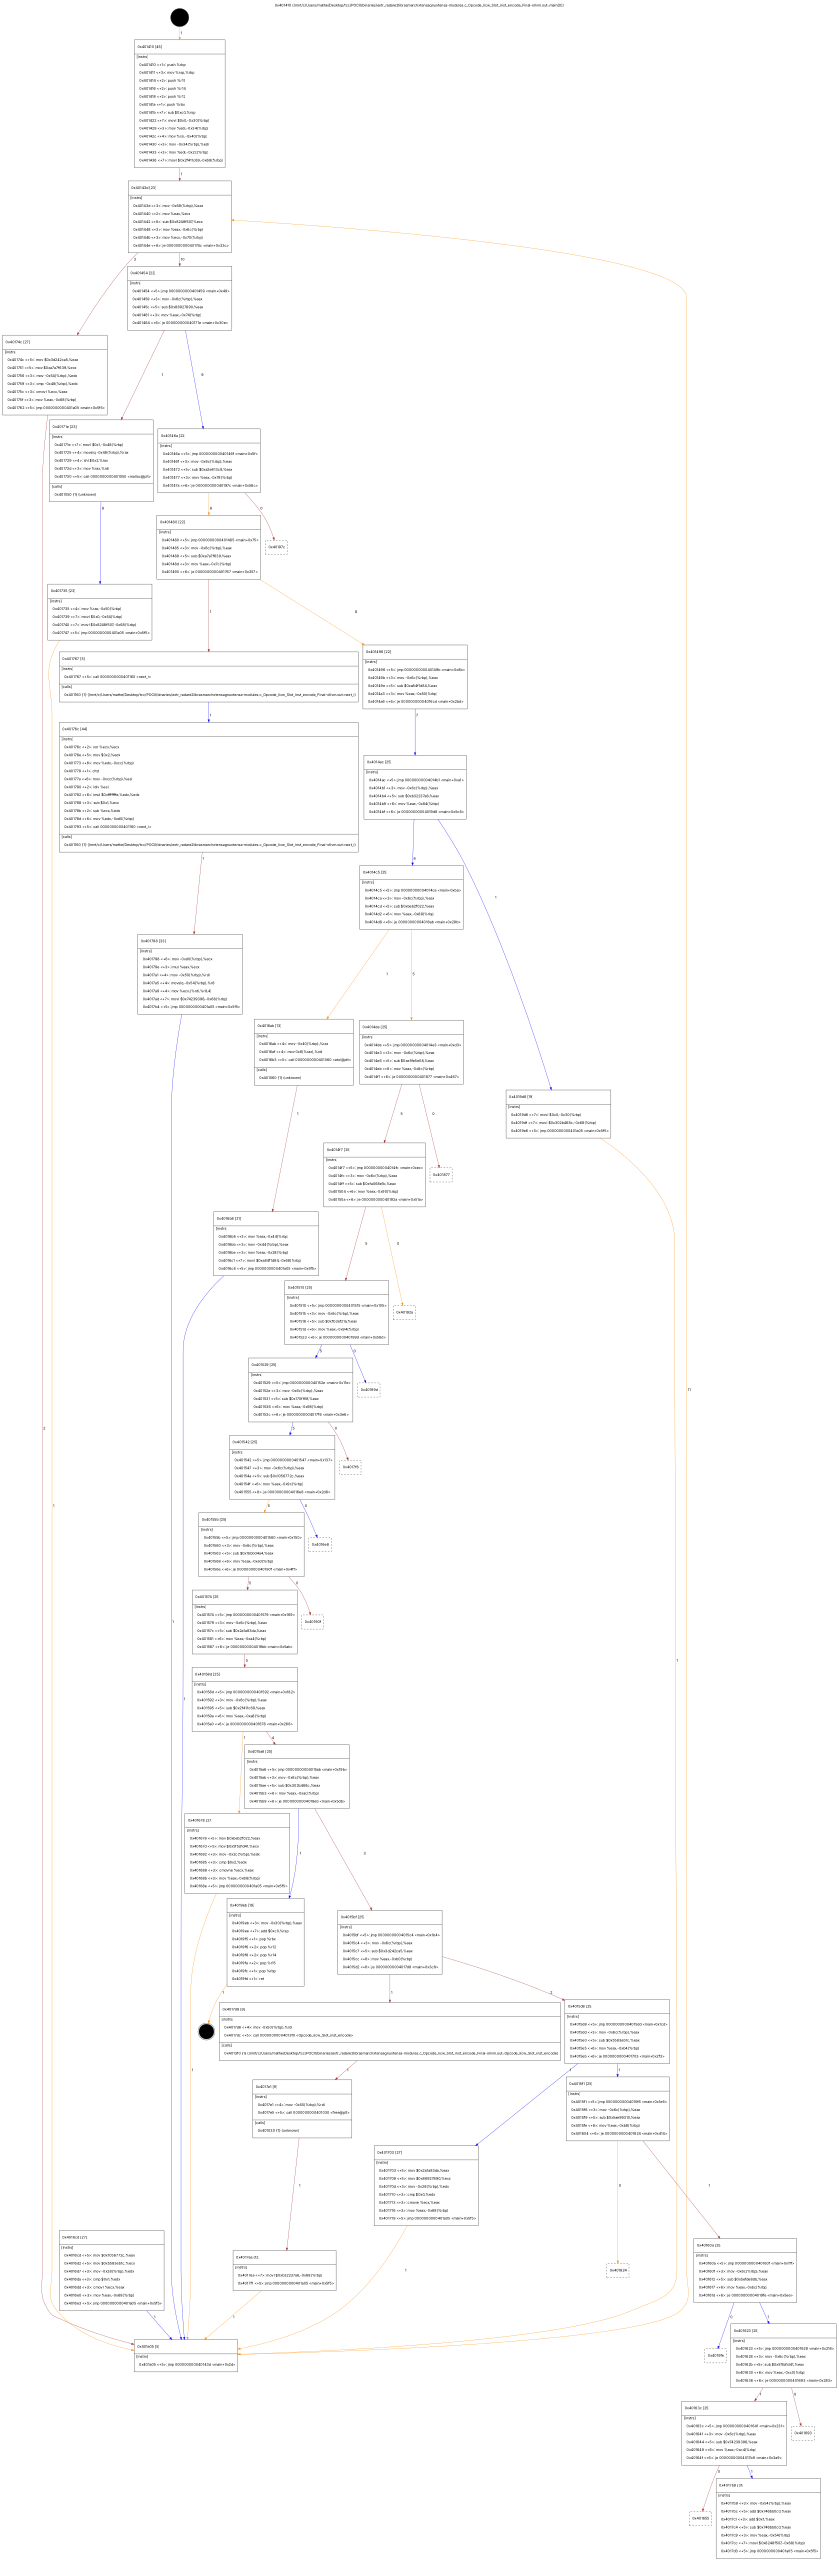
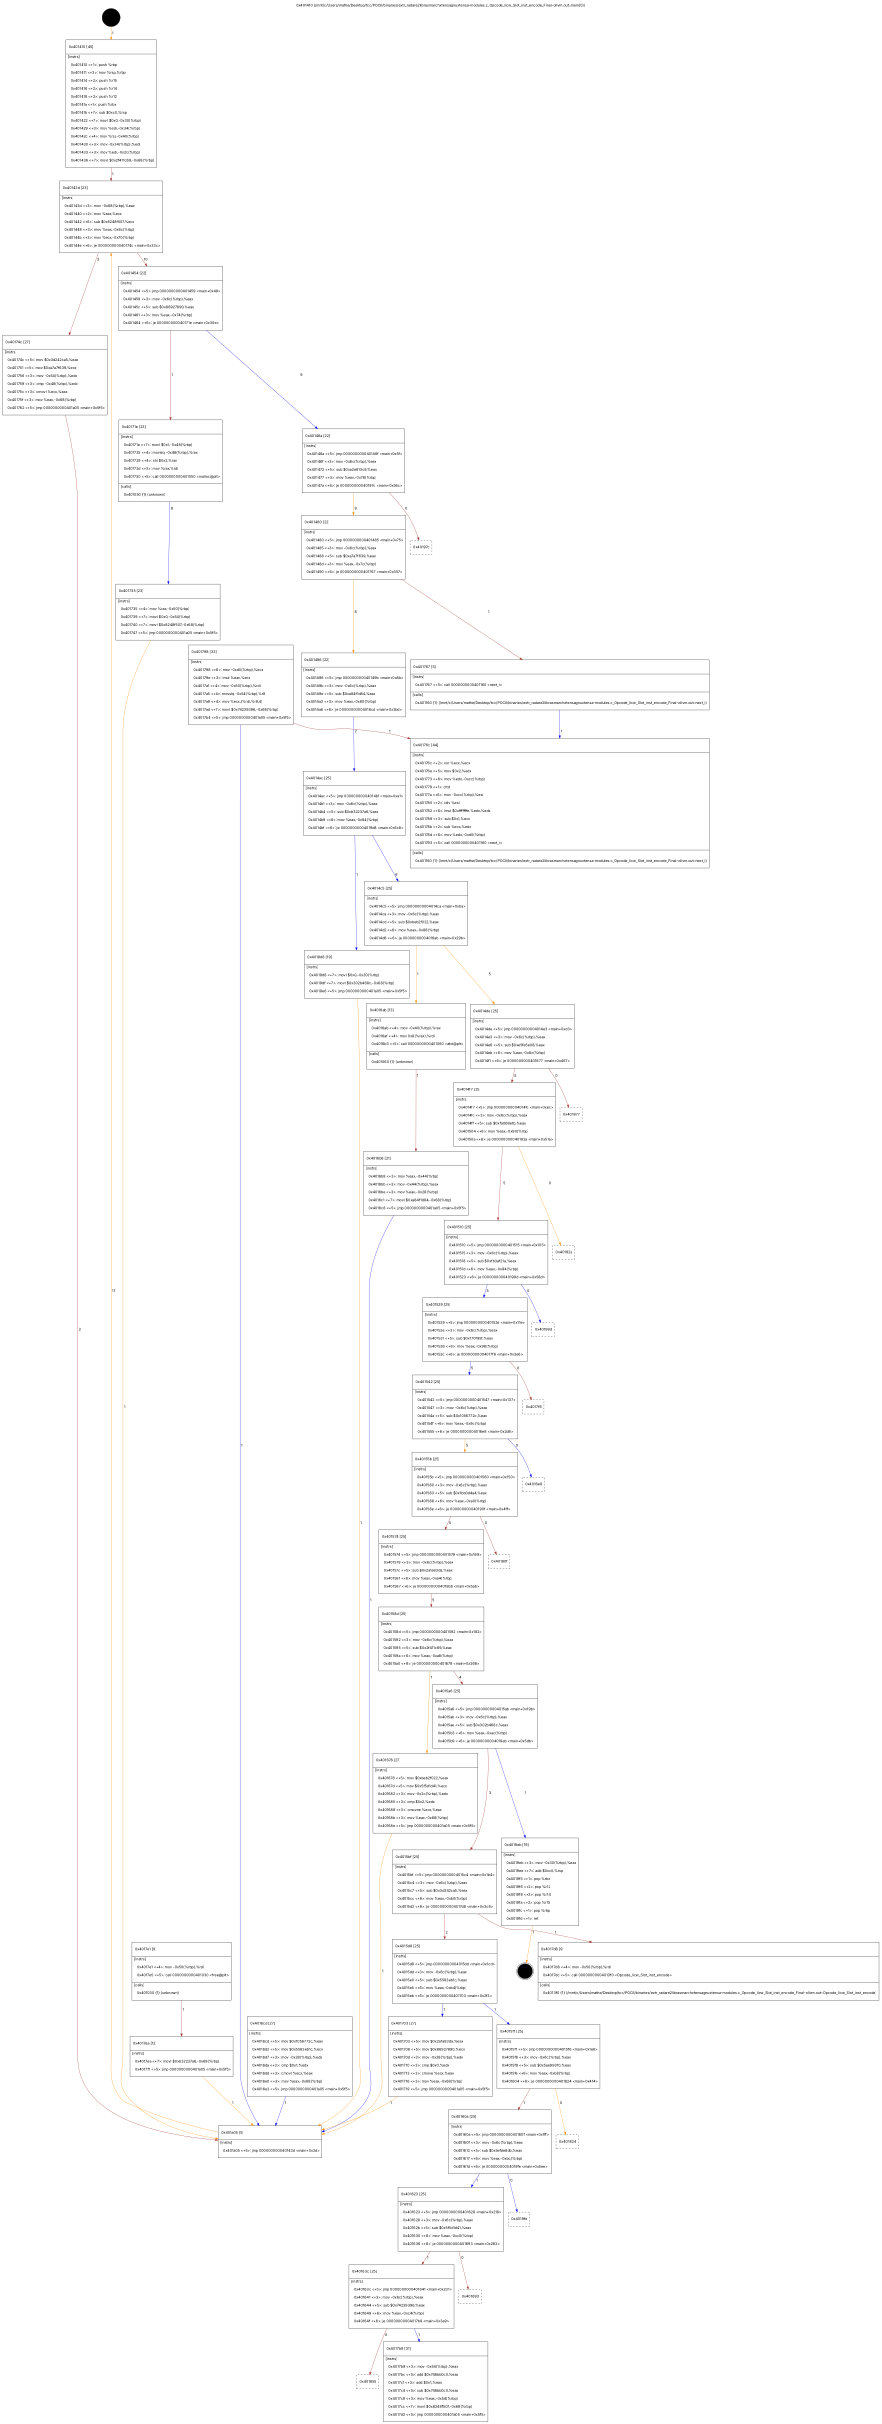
edge "0x40176c [44]" -> "0x401798 [33]": reversed
edge "0x4017d8 [9]" -> "0x4017e1 [9]": removed, label "1"
